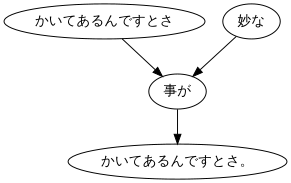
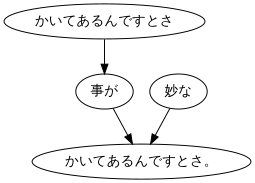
edge "妙な" -> "事が": now "妙な" -> "かいてあるんですとさ。"
